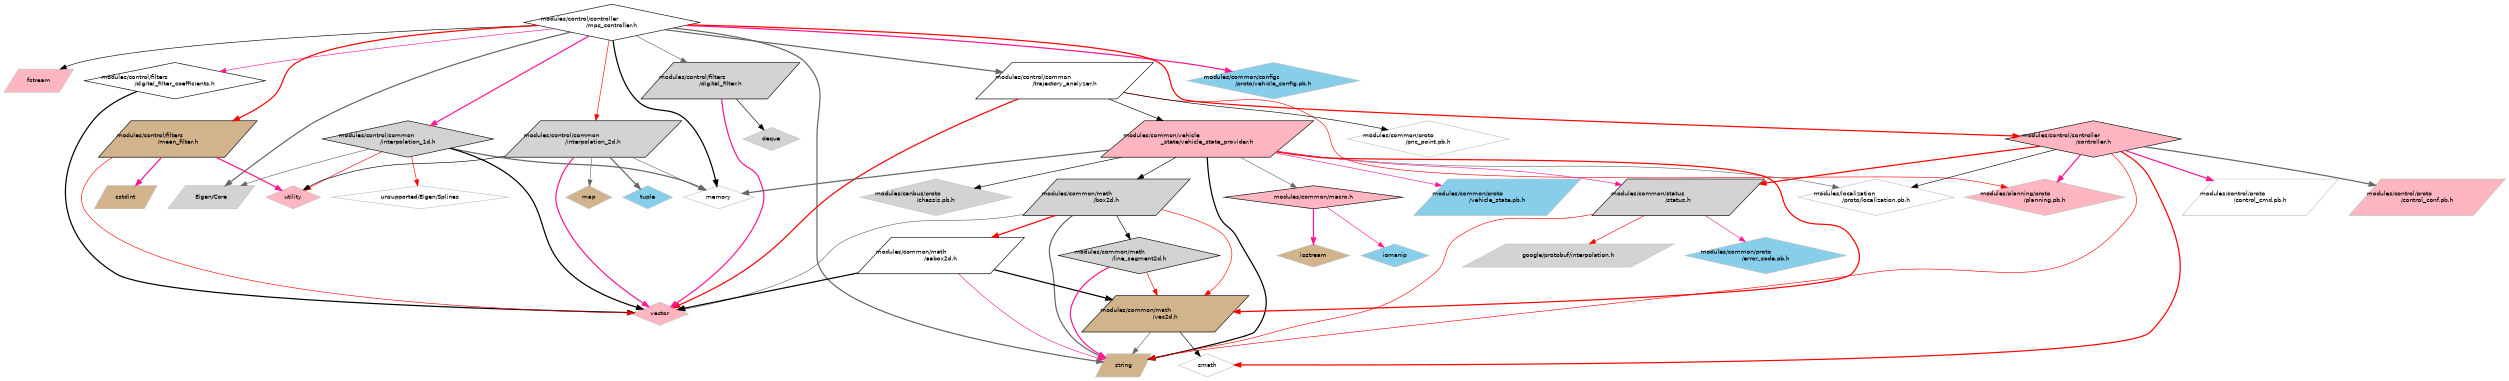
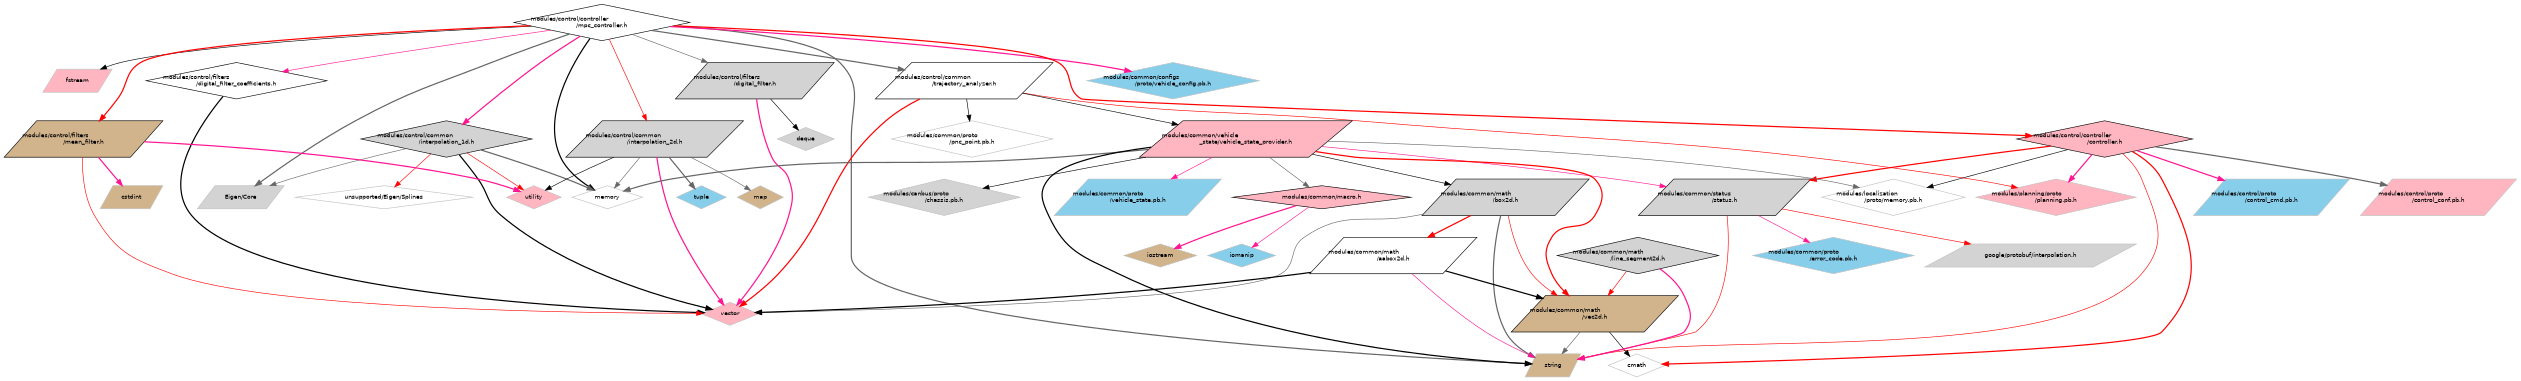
node "modules/localization /proto/localization.pb.h": label "modules/localization /proto/localization.pb.h" -> "modules/localization /proto/memory.pb.h"
node "modules/control/proto /control_cmd.pb.h": fillcolor white -> skyblue
edge "modules/common/math /box2d.h" -> "modules/common/math /line_segment2d.h": removed
